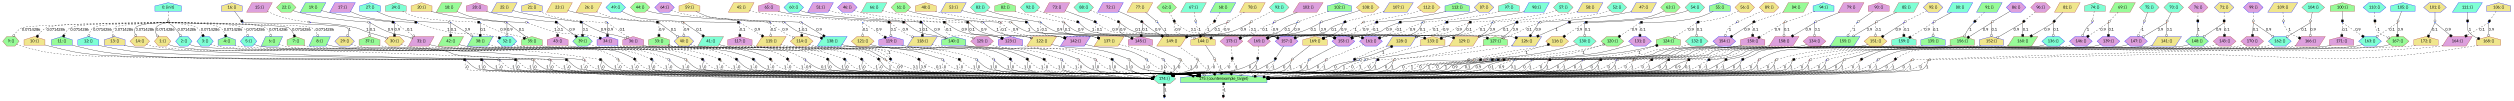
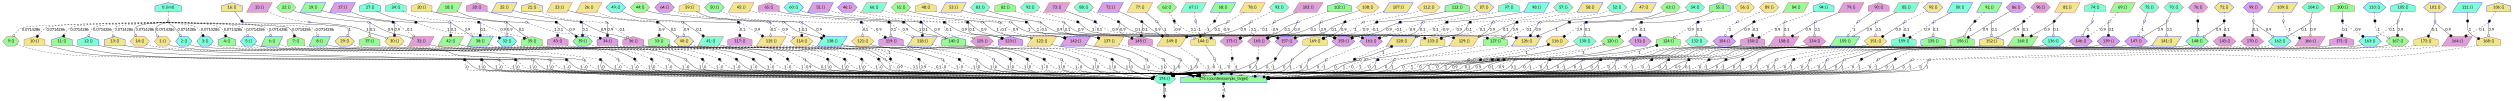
node "50: {}": added
